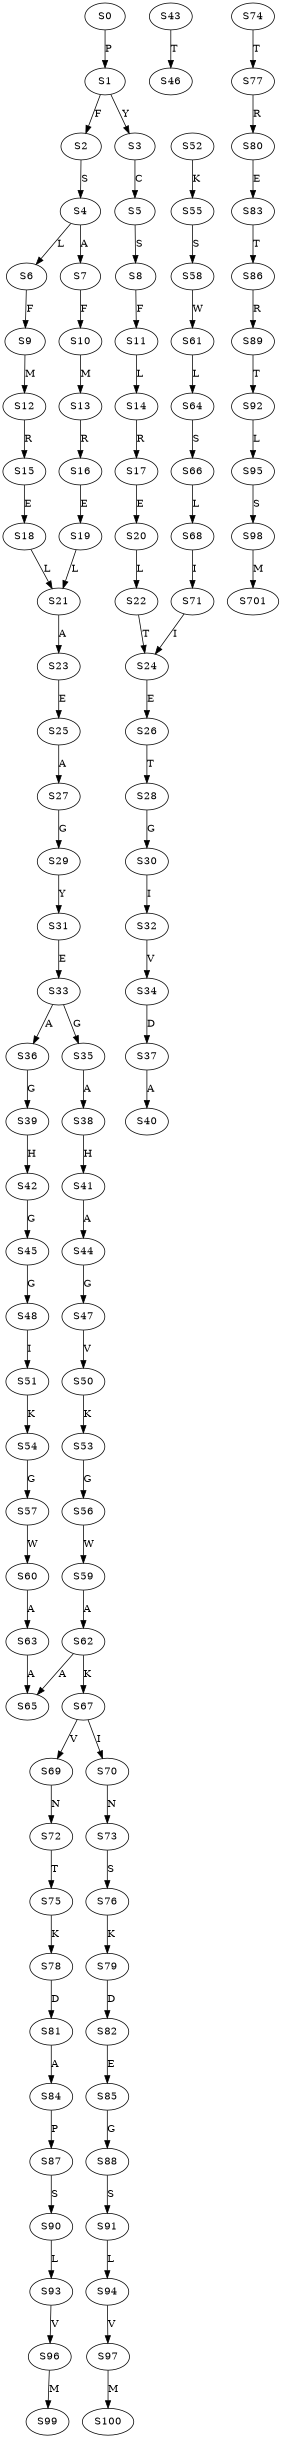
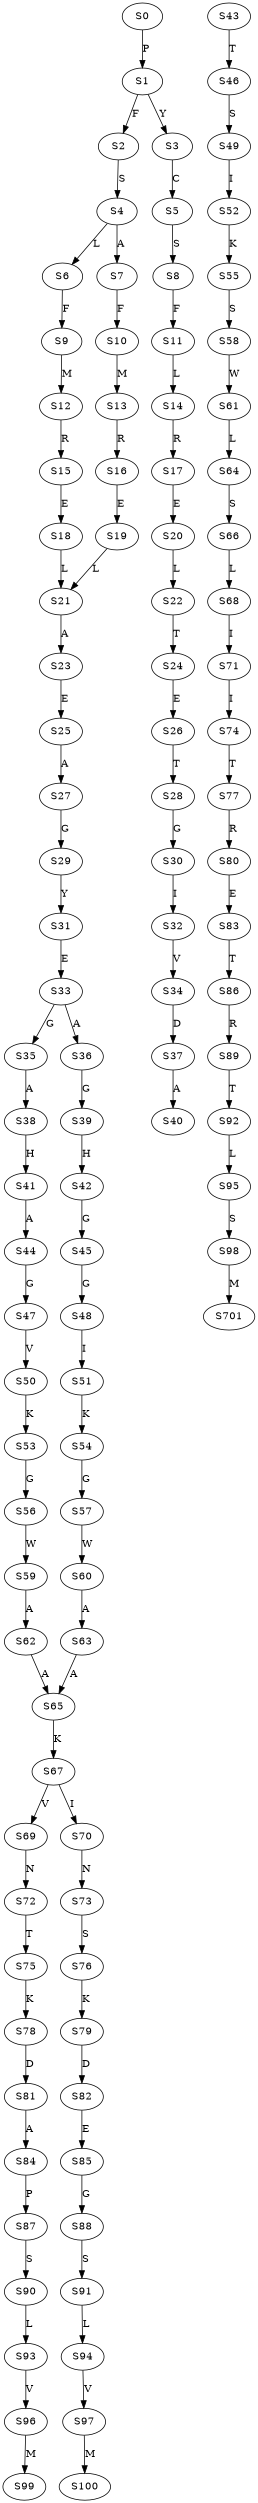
node "S49": added
edge "S71" -> "S24": now "S71" -> "S74"
edge "S62" -> "S67": now "S65" -> "S67"
